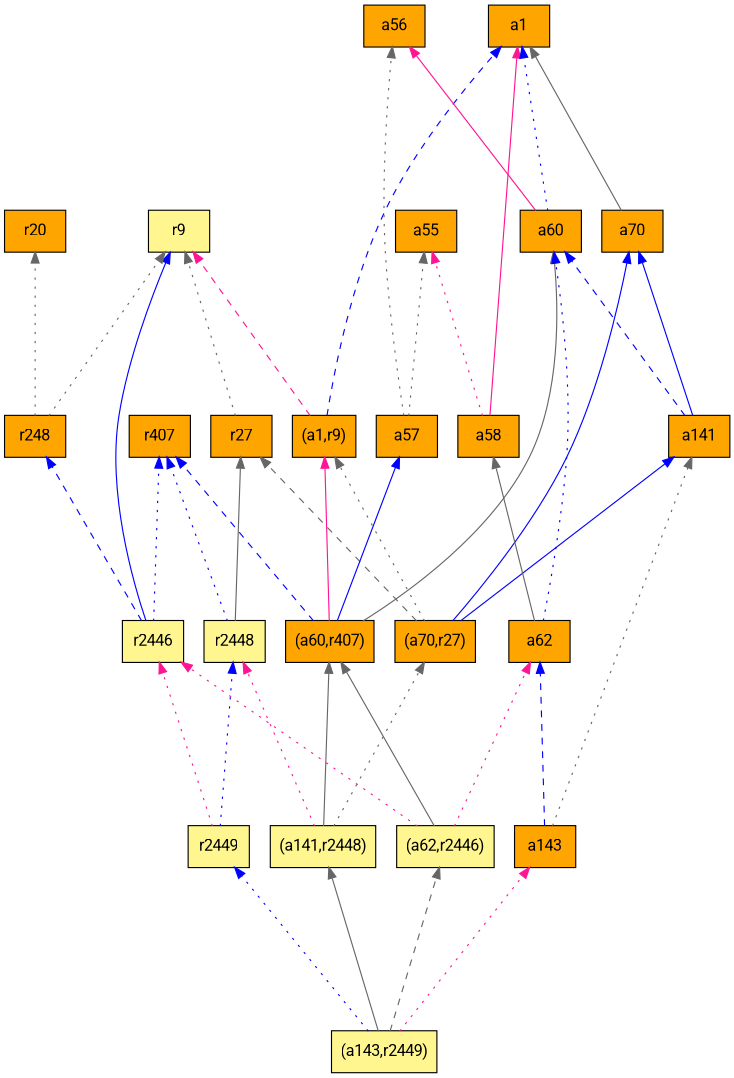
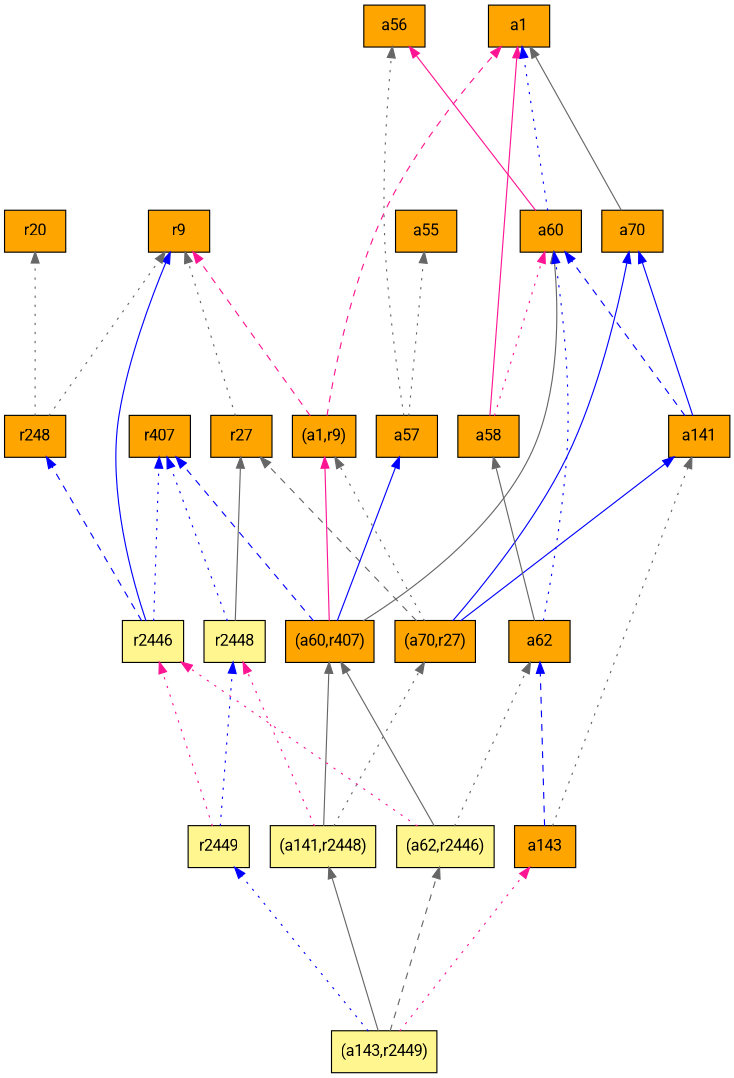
node "r9": fillcolor khaki1 -> orange
edge "(a1,r9)" -> "a1": color blue -> deeppink
edge "a58" -> "a55": now "a58" -> "a60"
edge "(a62,r2446)" -> "a62": color deeppink -> gray40
